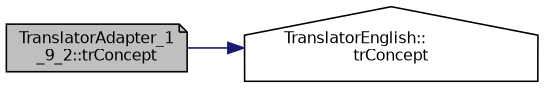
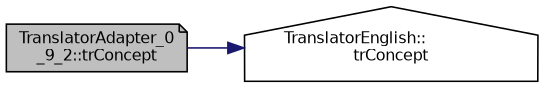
node "TranslatorAdapter_1 _9_2::trConcept": label "TranslatorAdapter_1 _9_2::trConcept" -> "TranslatorAdapter_0 _9_2::trConcept"
